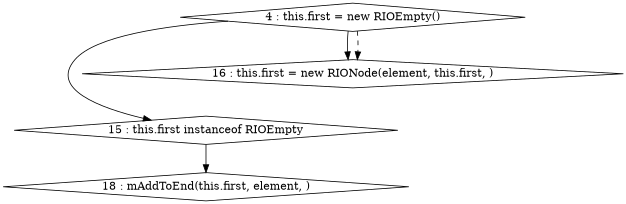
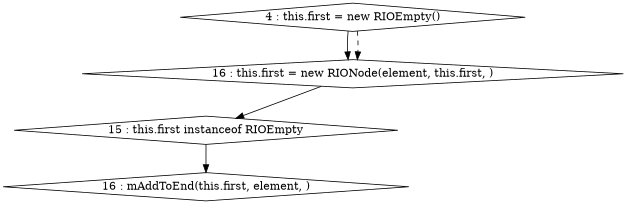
edge "4 : this.first = new RIOEmpty()" -> "15 : this.first instanceof RIOEmpty": now "16 : this.first = new RIONode(element, this.first, )" -> "15 : this.first instanceof RIOEmpty"
node "18 : mAddToEnd(this.first, element, )": label "18 : mAddToEnd(this.first, element, )" -> "16 : mAddToEnd(this.first, element, )"
